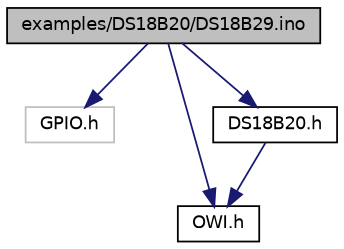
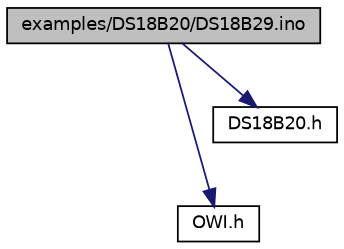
node "GPIO.h": removed
edge "DS18B20.h" -> "OWI.h": removed
